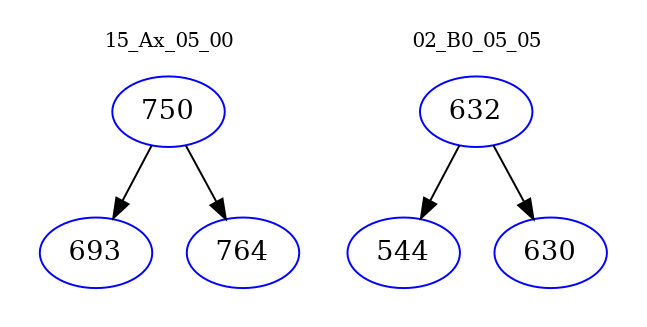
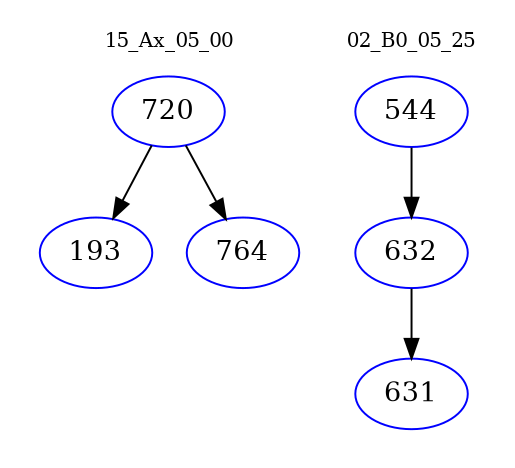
cluster "02_B0_05_05": label "02_B0_05_05" -> "02_B0_05_25"
node "750": label "750" -> "720"
edge "632" -> "544": reversed
node "693": label "693" -> "193"
node "630": label "630" -> "631"
